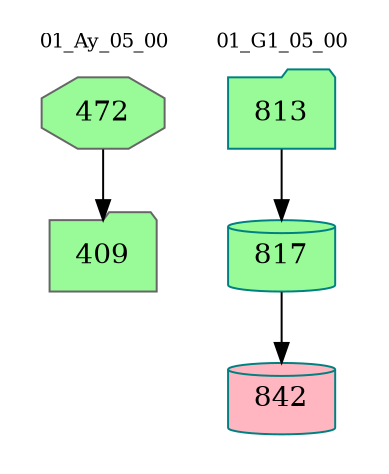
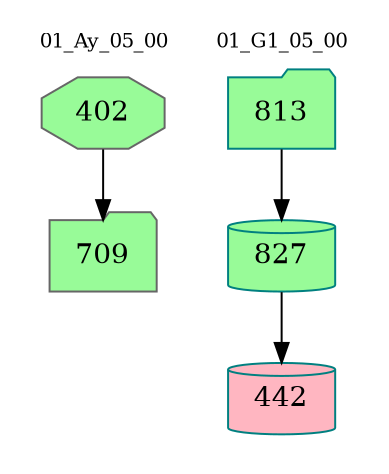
node "472": label "472" -> "402"
node "409": label "409" -> "709"
node "817": label "817" -> "827"
node "842": label "842" -> "442"
